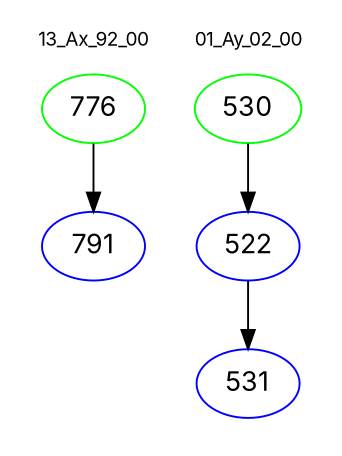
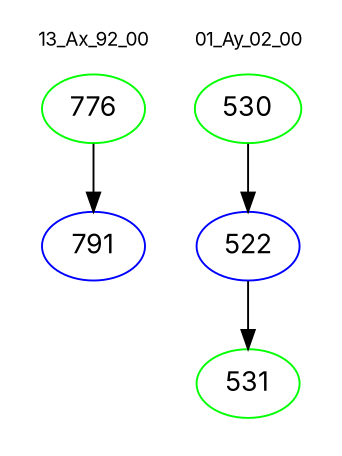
node "531": color blue -> green
